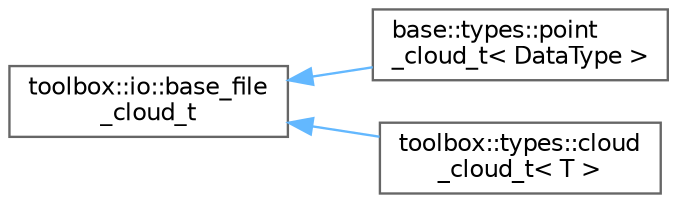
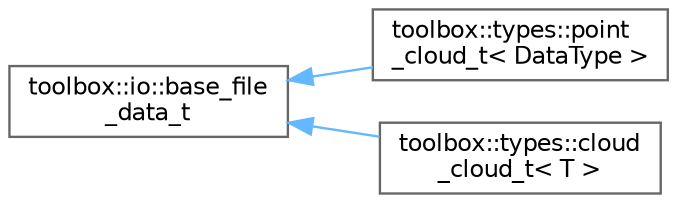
node "base::types::point _cloud_t< DataType >": label "base::types::point _cloud_t< DataType >" -> "toolbox::types::point _cloud_t< DataType >"
node "toolbox::io::base_file _cloud_t": label "toolbox::io::base_file _cloud_t" -> "toolbox::io::base_file _data_t"
